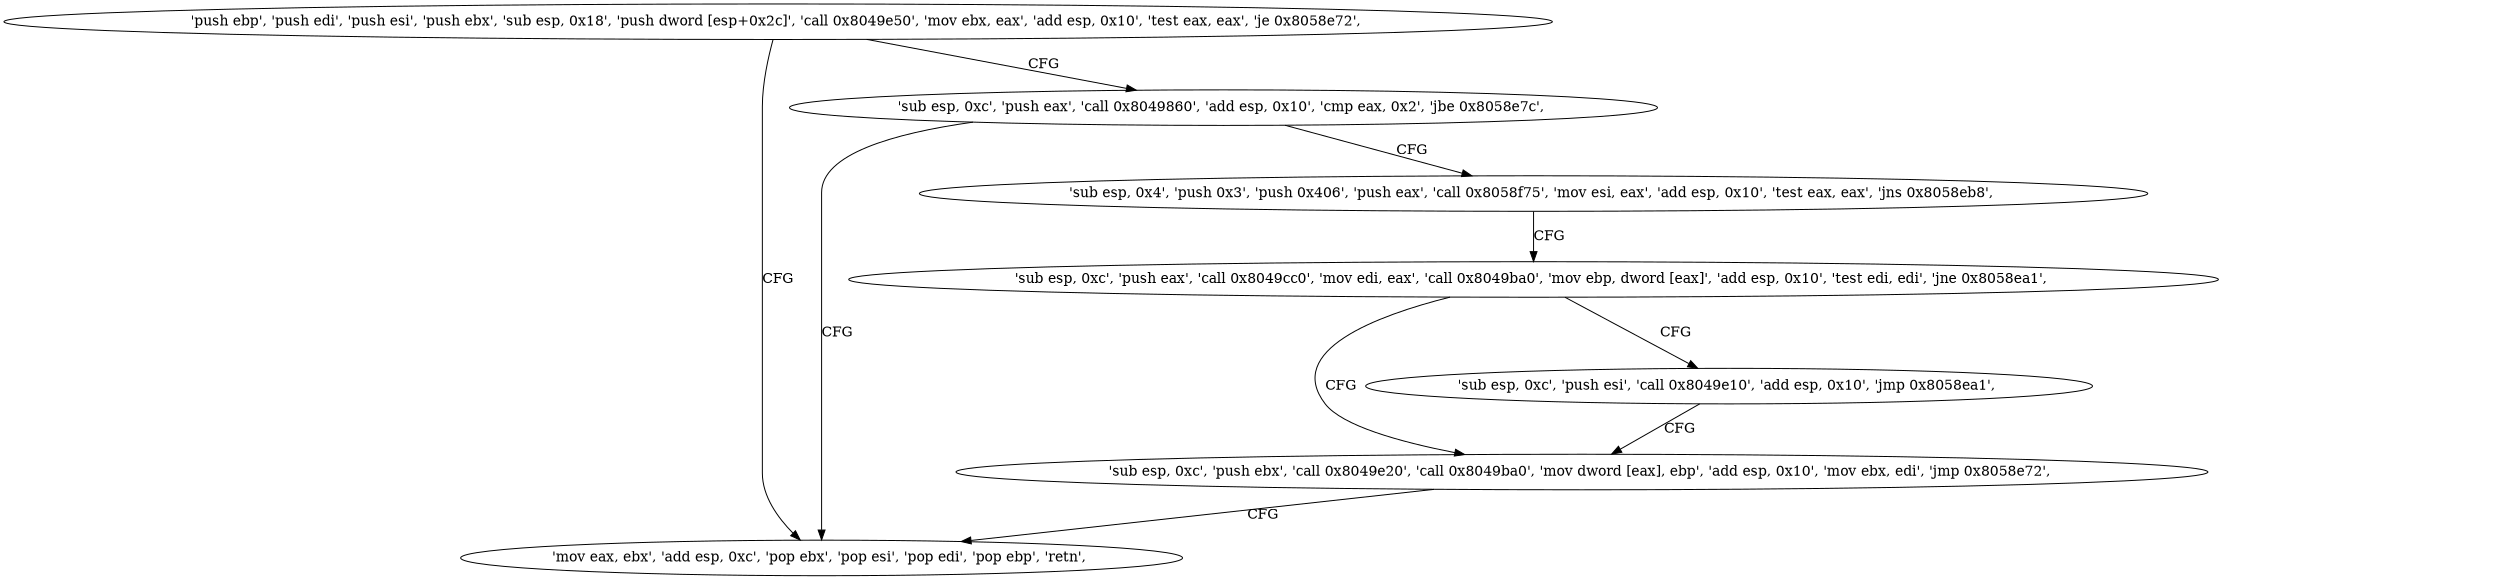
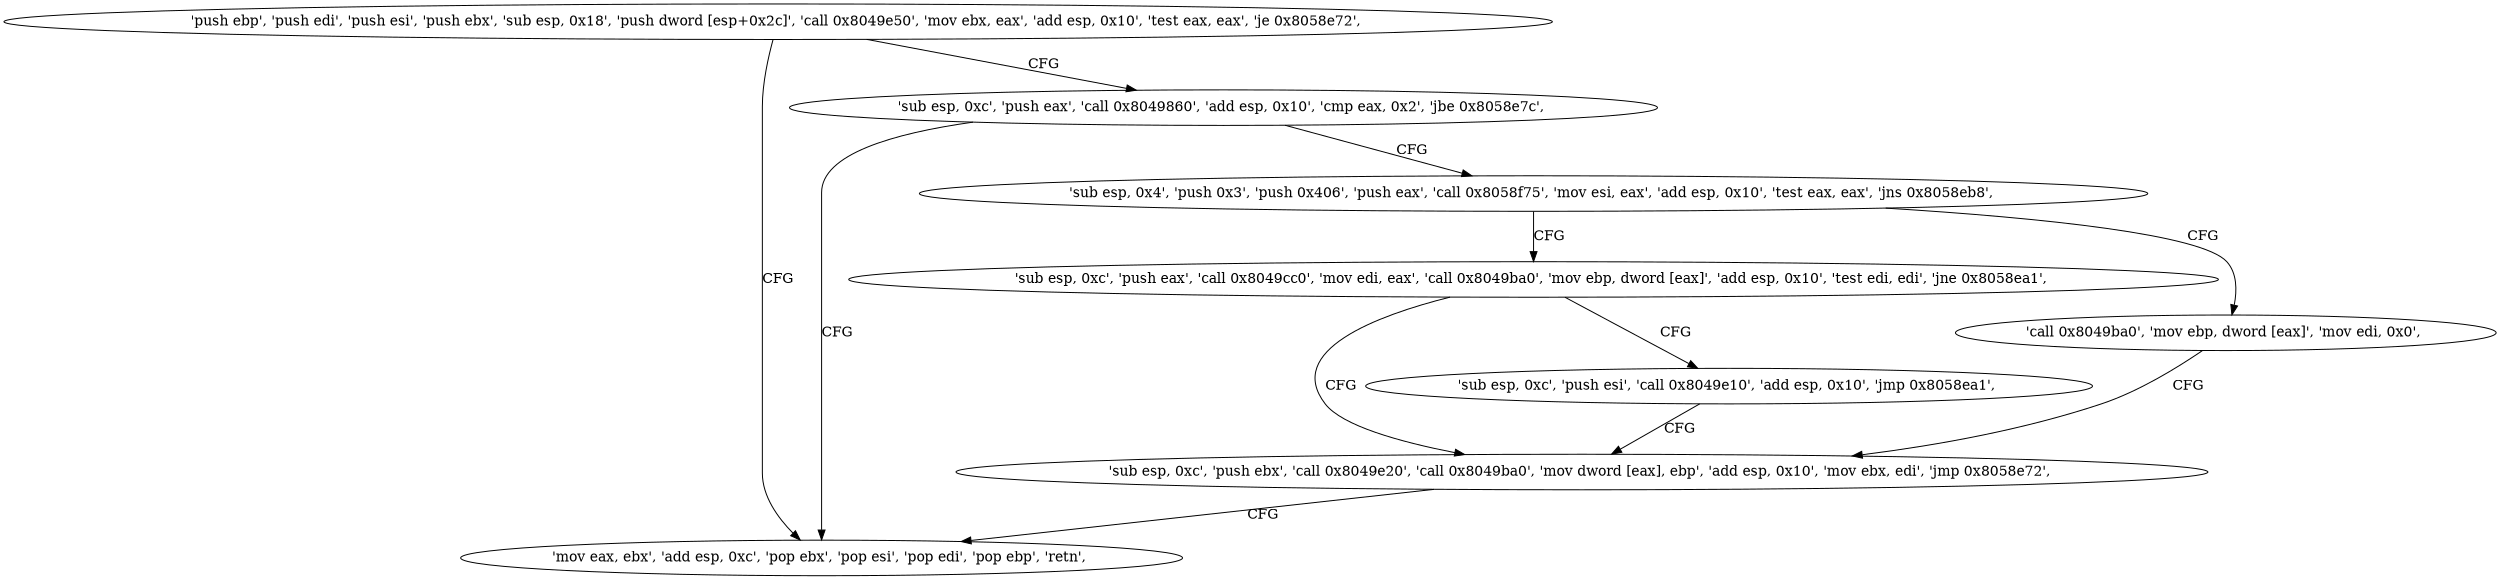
node "'call 0x8049ba0', 'mov ebp, dword [eax]', 'mov edi, 0x0',": added
